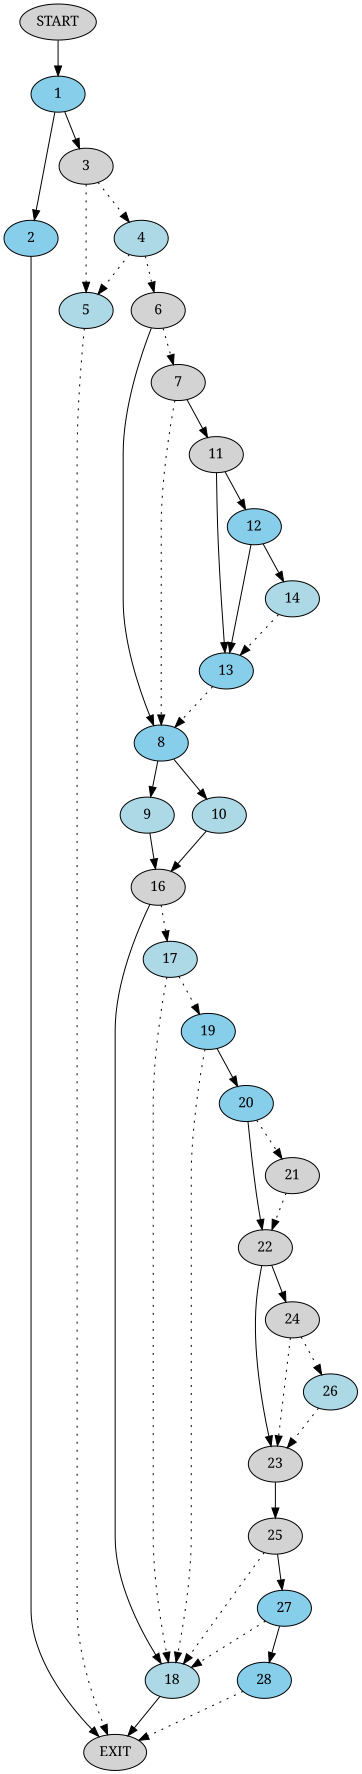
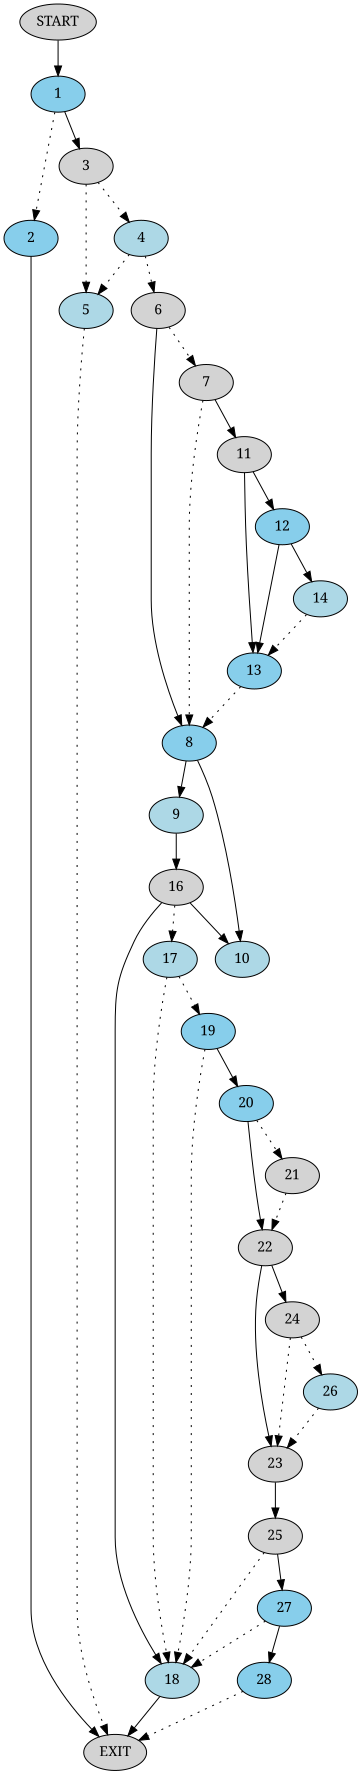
edge "1" -> "2": style solid -> dotted
edge "10" -> "16": reversed
